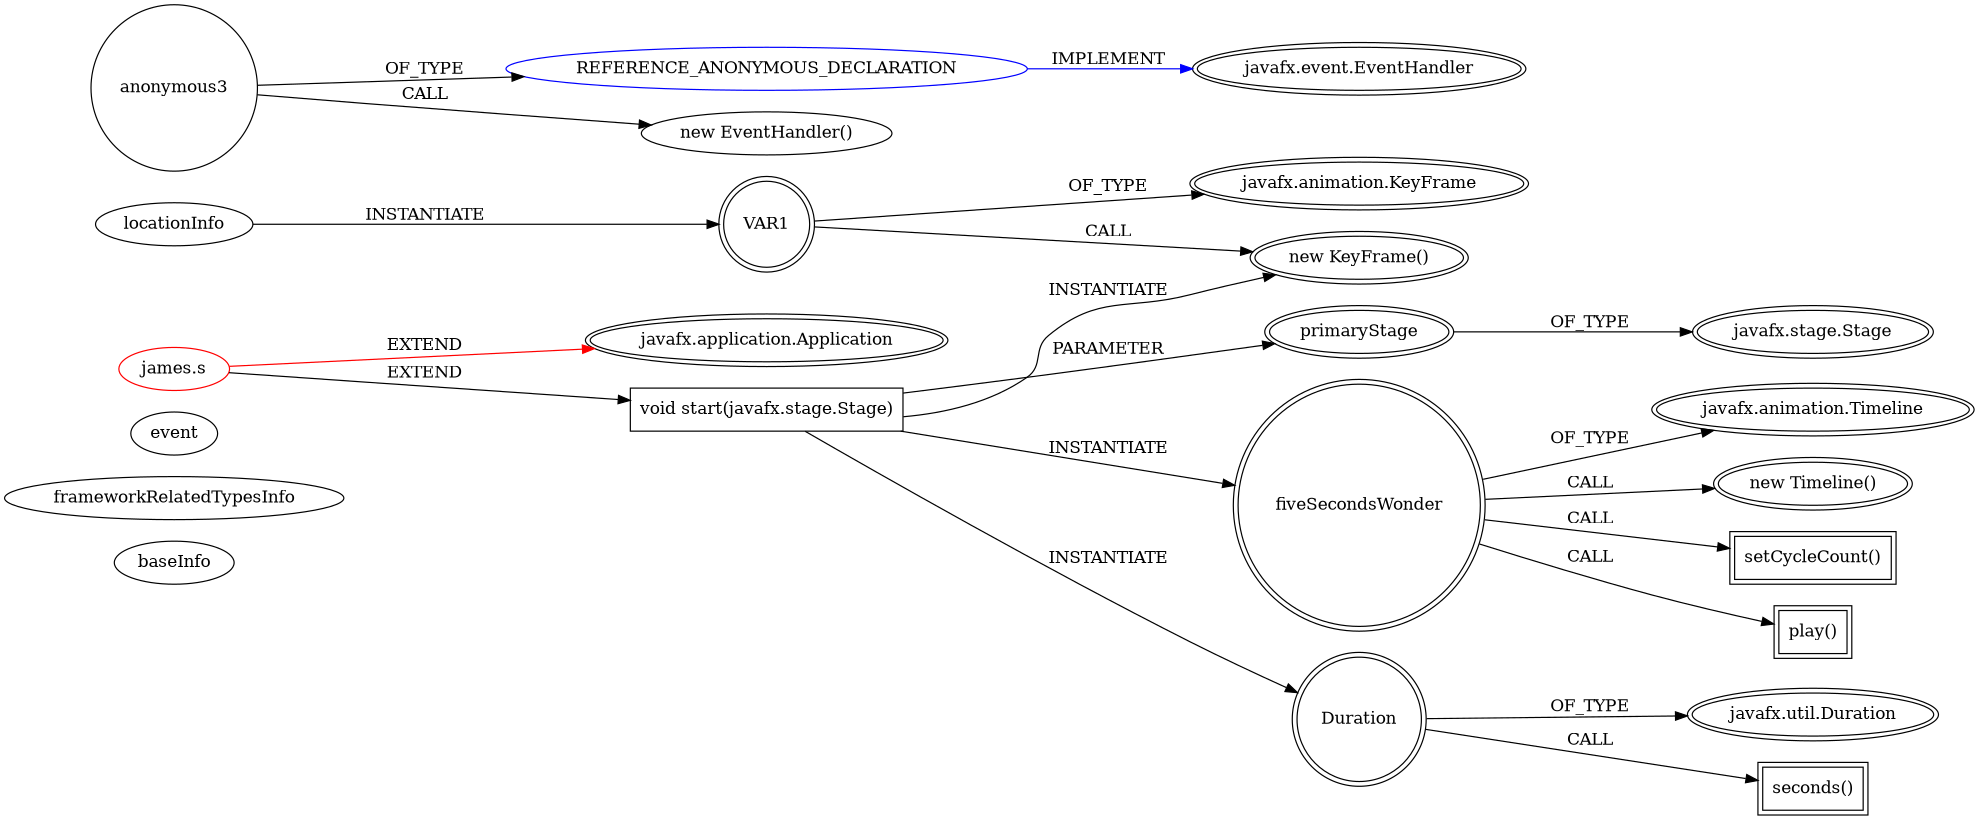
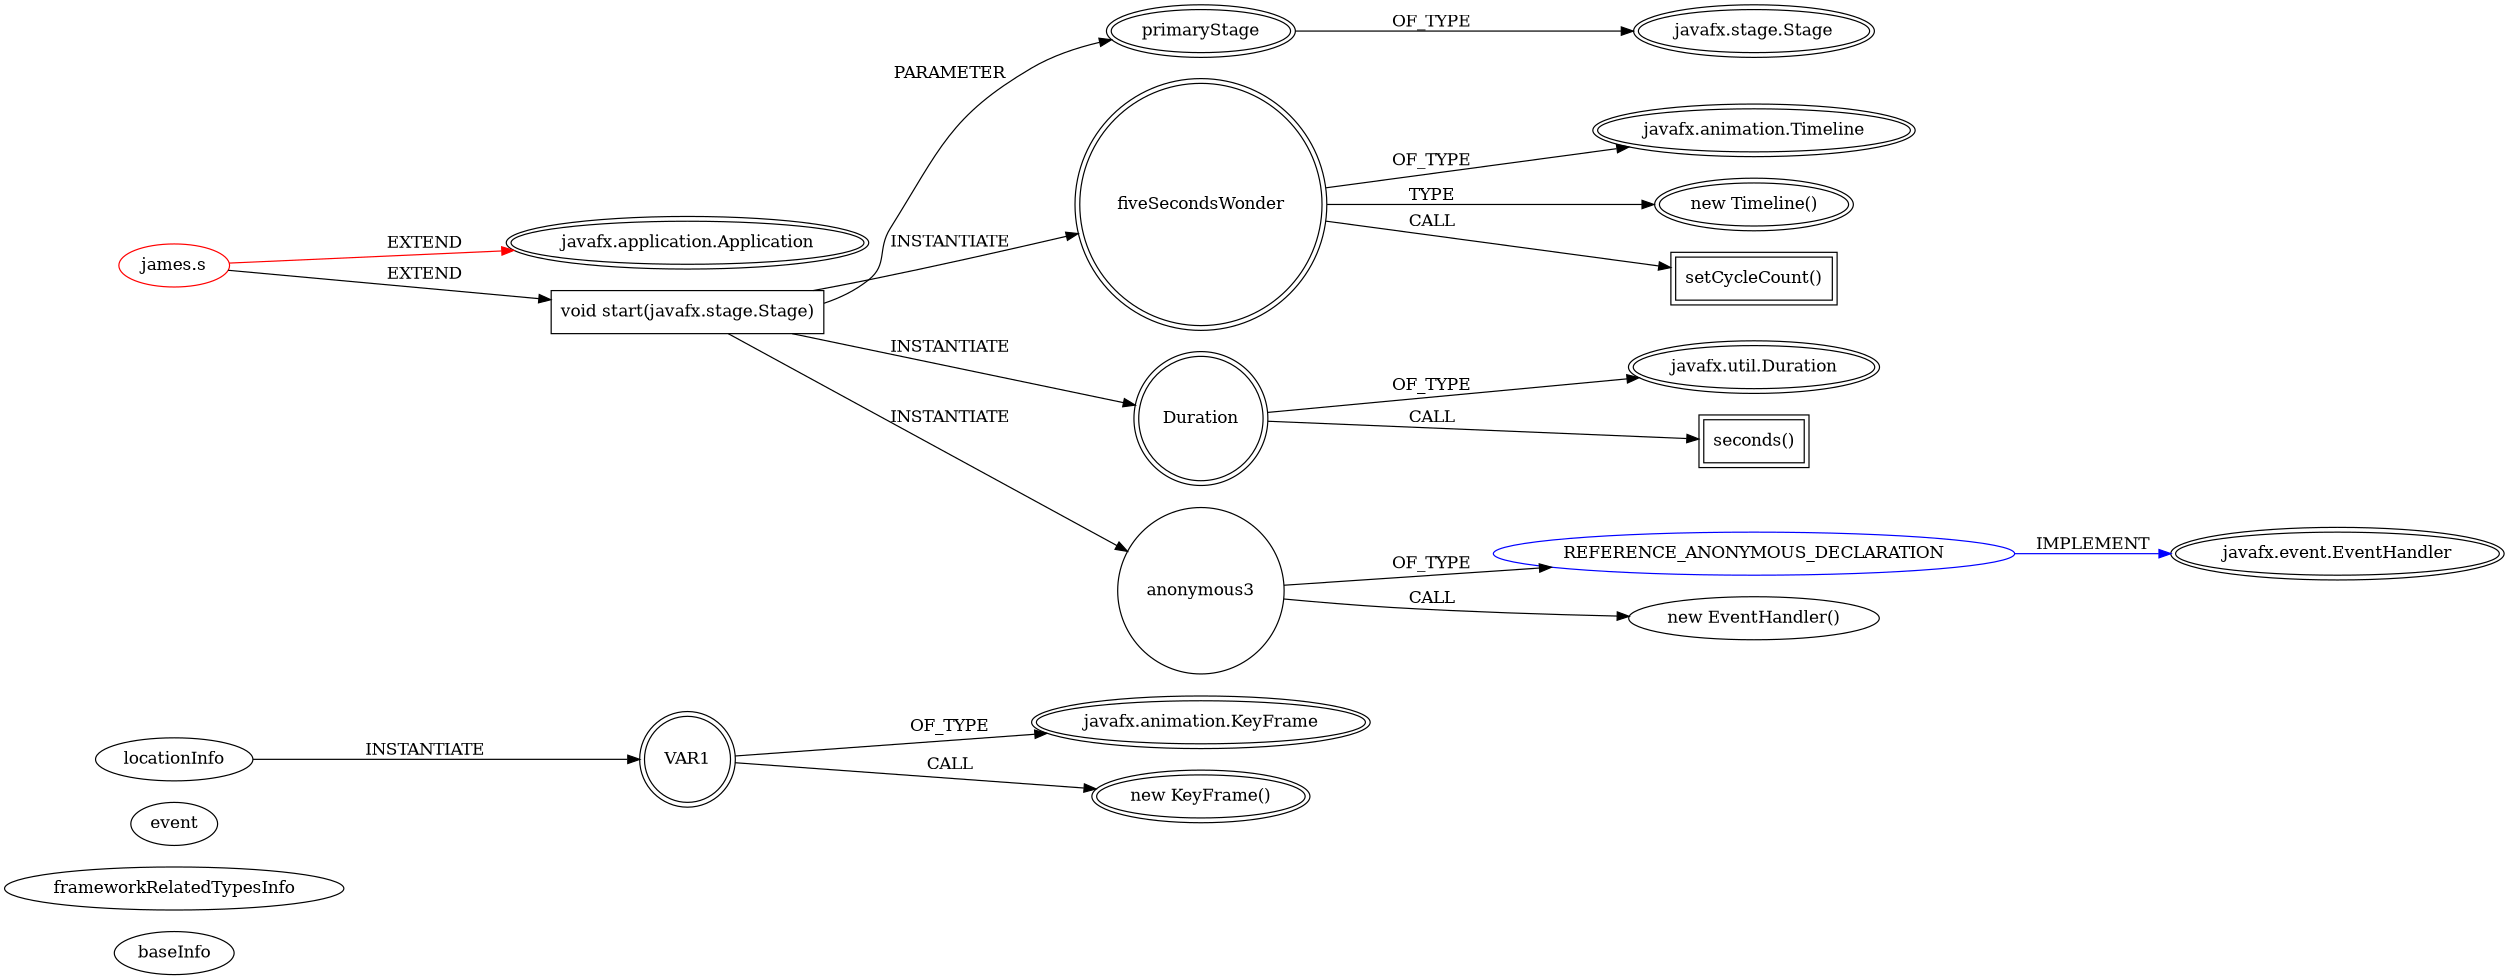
edge "void start(javafx.stage.Stage)" -> "new KeyFrame()": now "void start(javafx.stage.Stage)" -> "anonymous3"
edge "fiveSecondsWonder" -> "new Timeline()": label "CALL" -> "TYPE"
node "play()": removed
